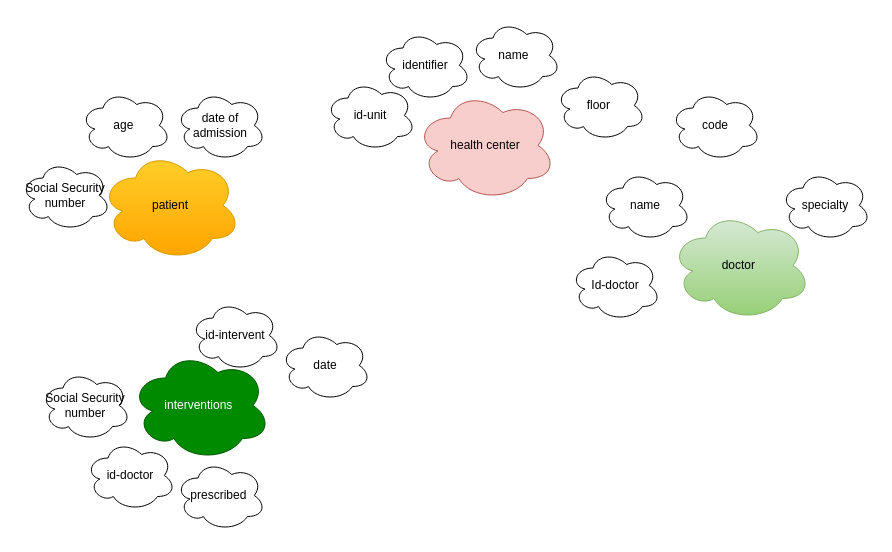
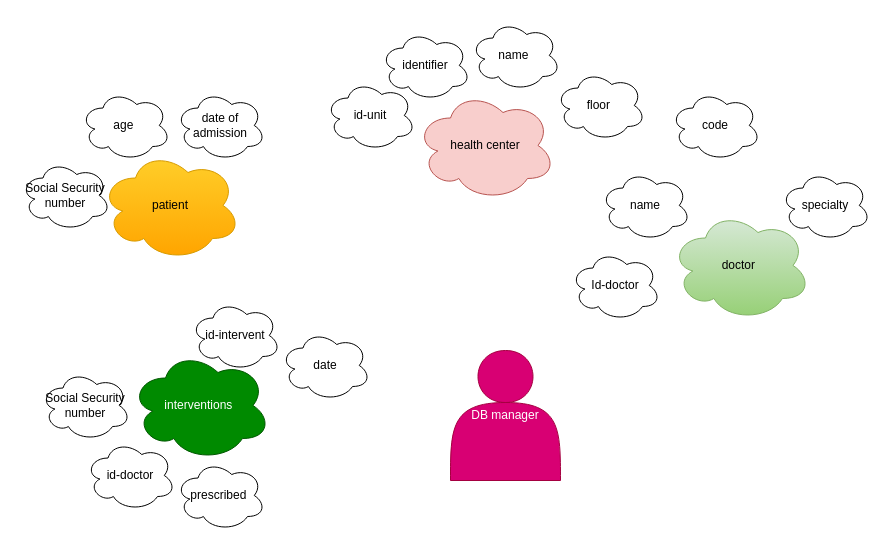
node "DB manager": added
